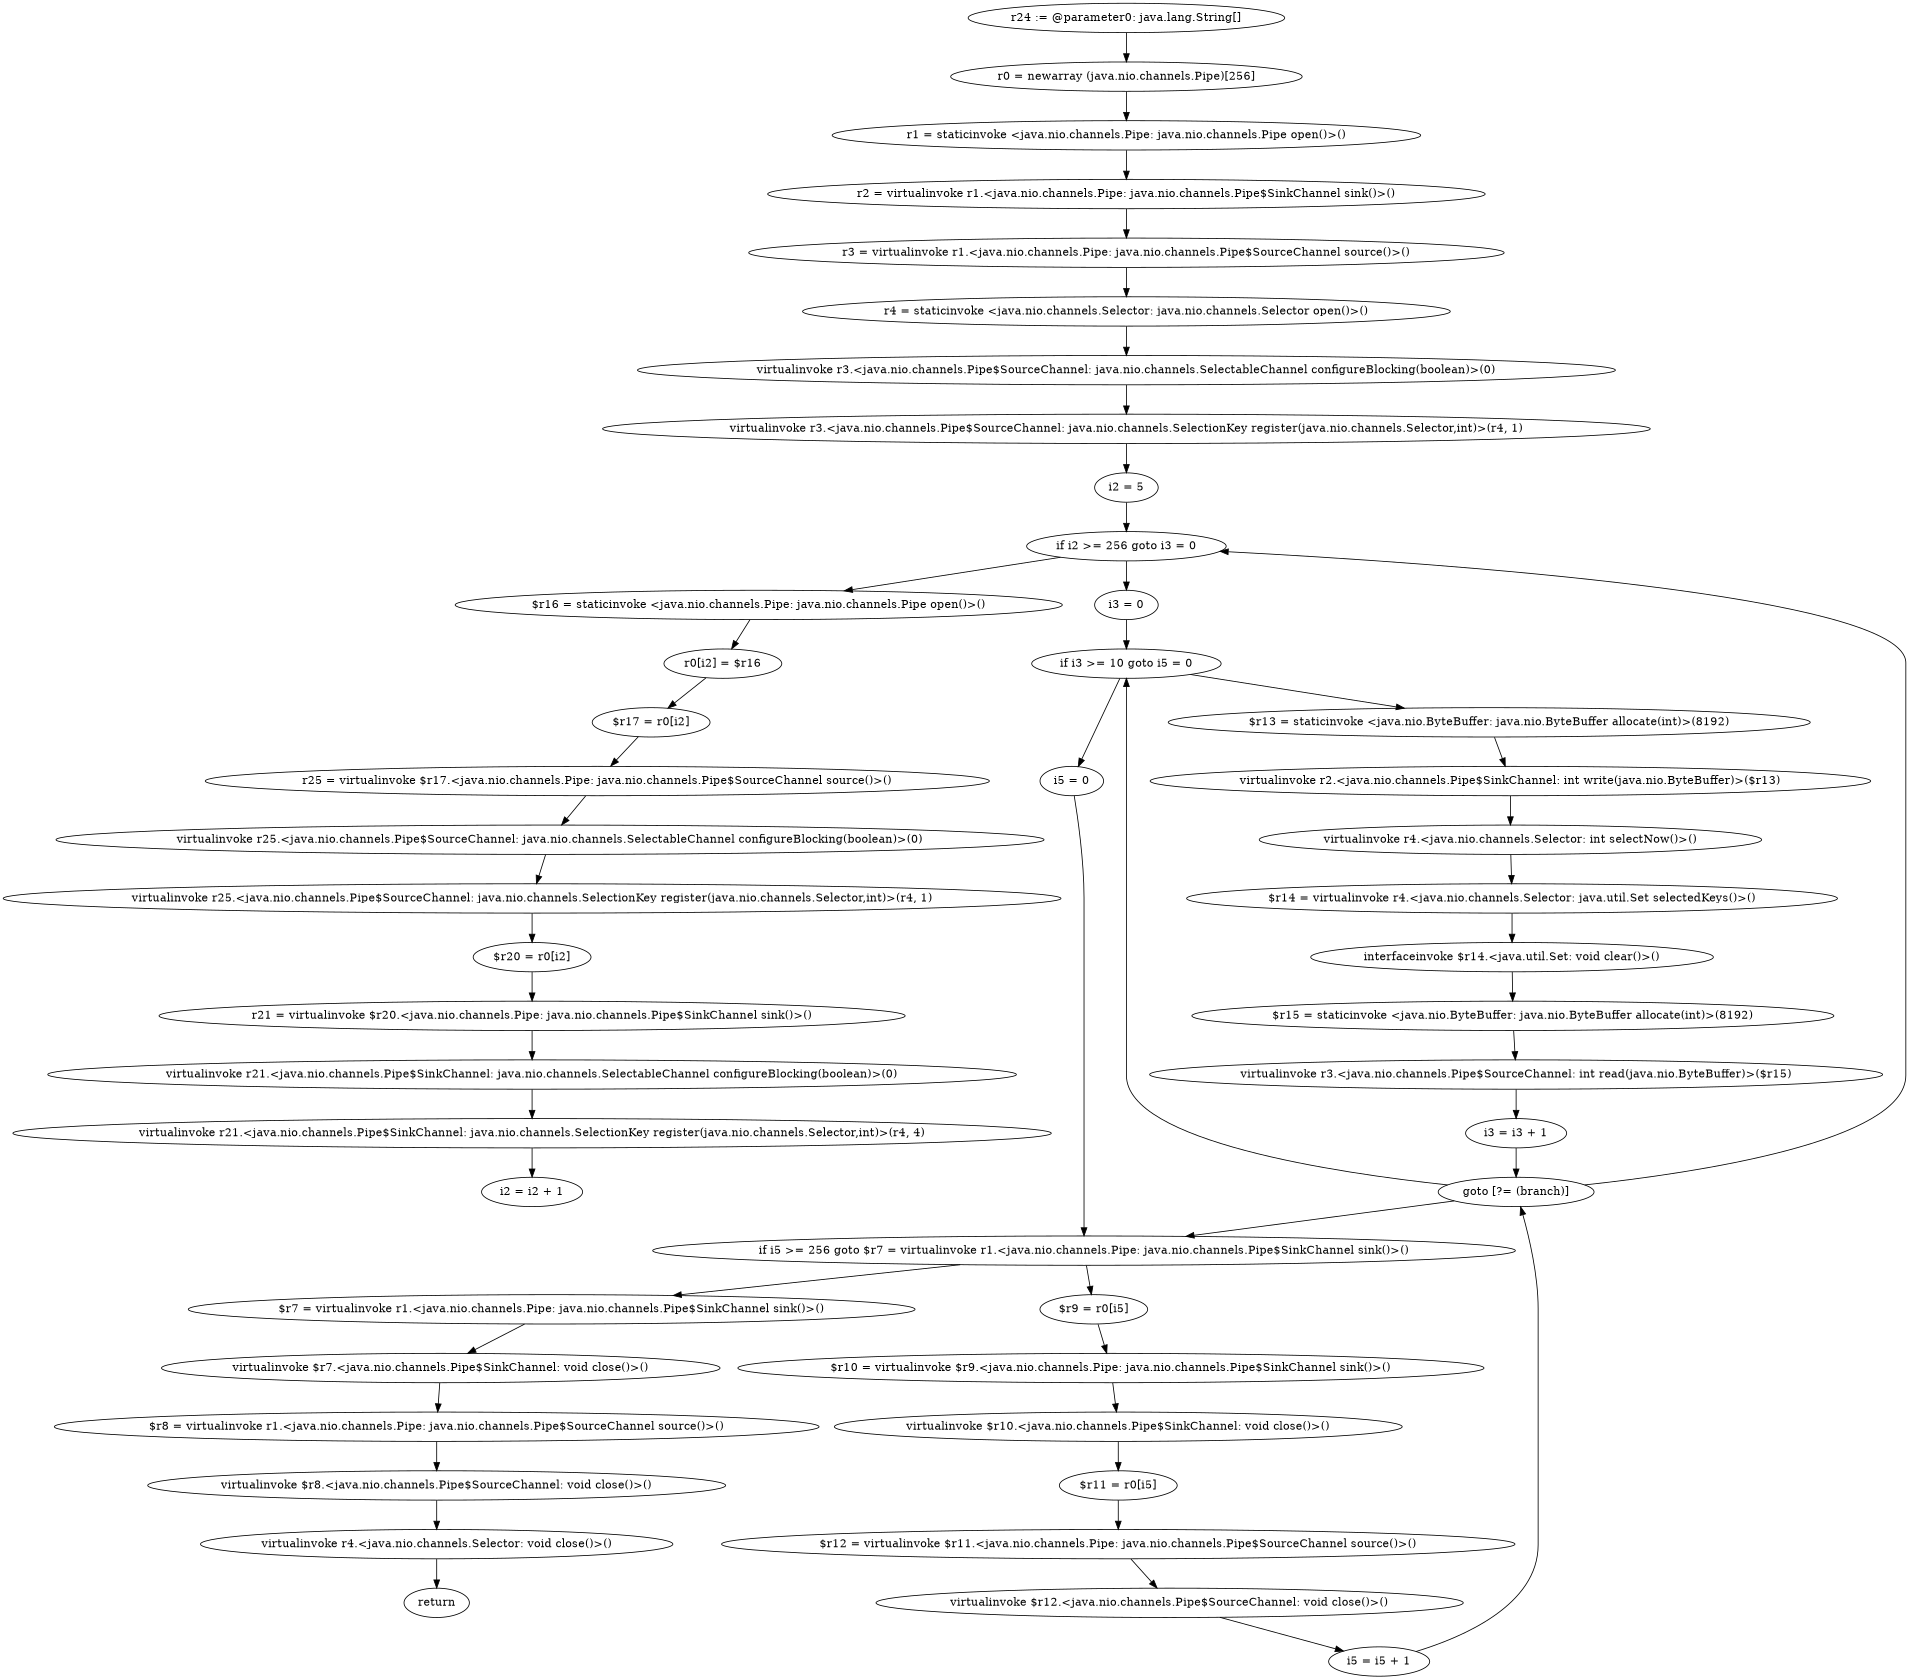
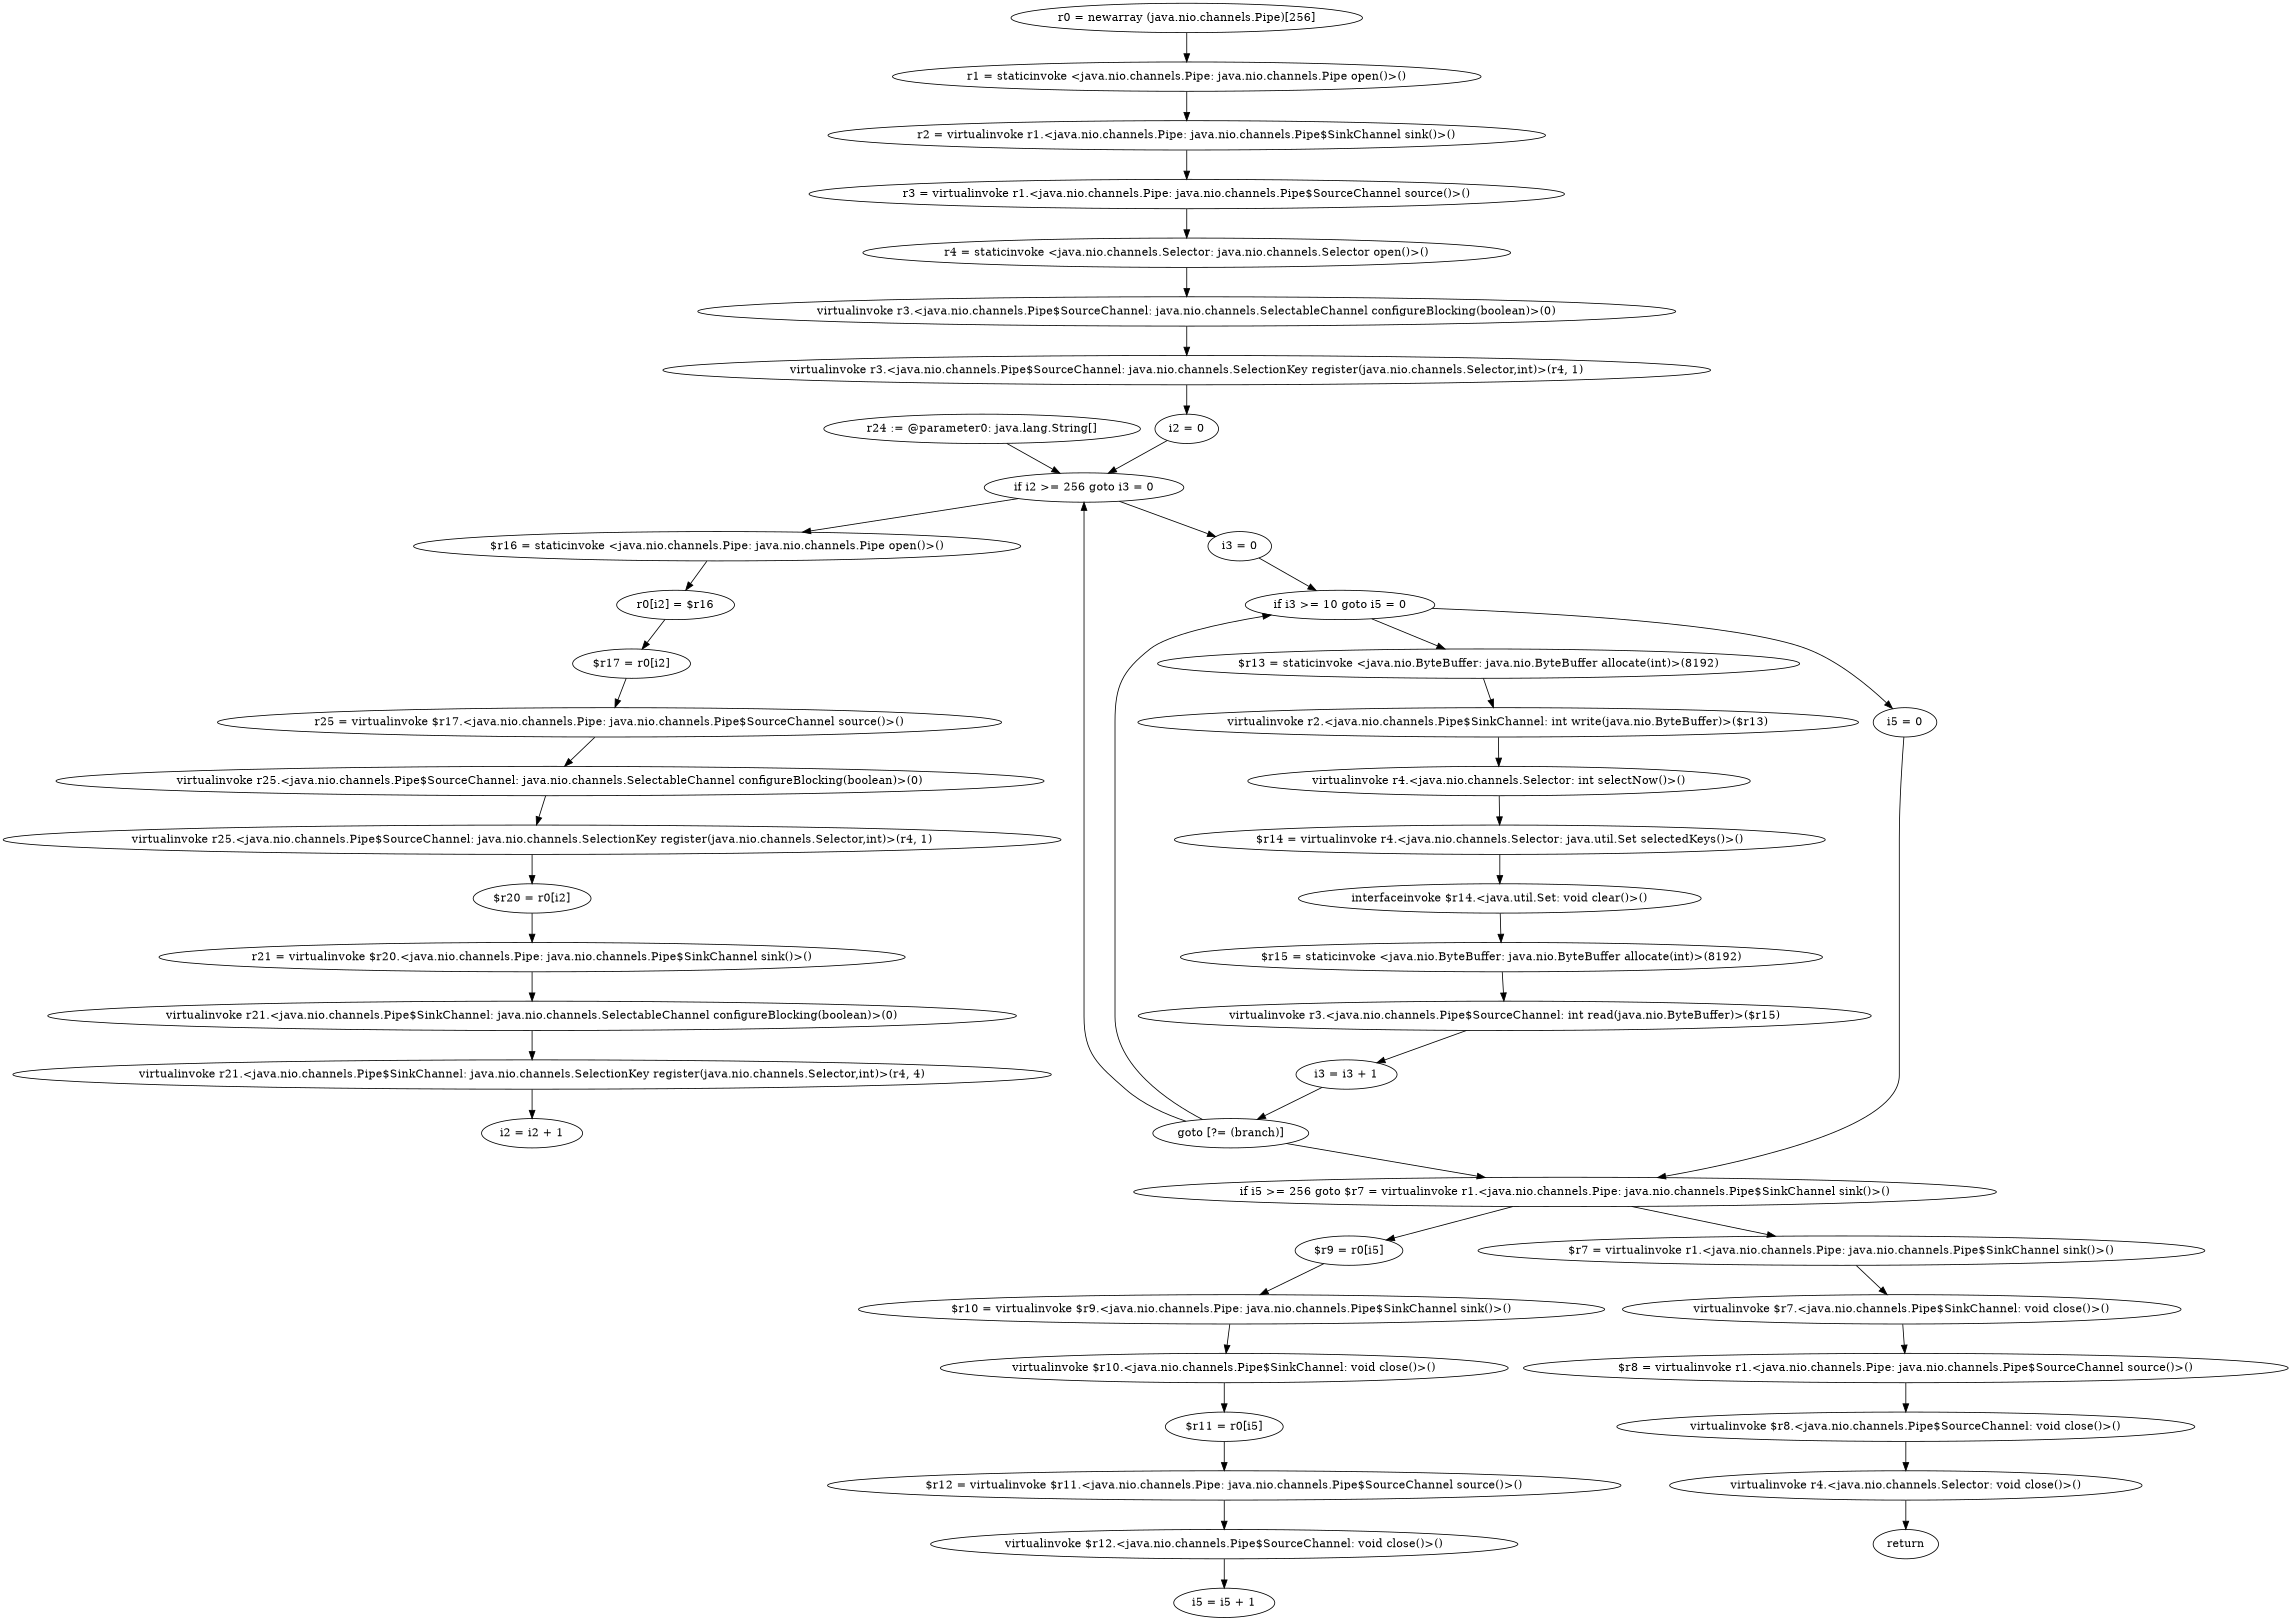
edge "r24 := @parameter0: java.lang.String[]" -> "r0 = newarray (java.nio.channels.Pipe)[256]": now "r24 := @parameter0: java.lang.String[]" -> "if i2 >= 256 goto i3 = 0"
node "i2 = 5": label "i2 = 5" -> "i2 = 0"
edge "i5 = i5 + 1" -> "goto [?= (branch)]": removed
